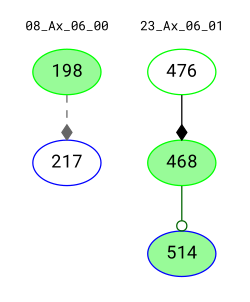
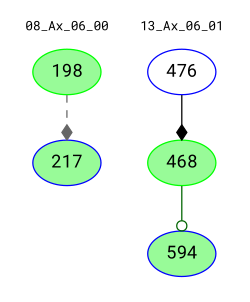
cluster "23_Ax_06_01": label "23_Ax_06_01" -> "13_Ax_06_01"
node "476": color green -> blue
node "217": fillcolor white -> palegreen
node "514": label "514" -> "594"
